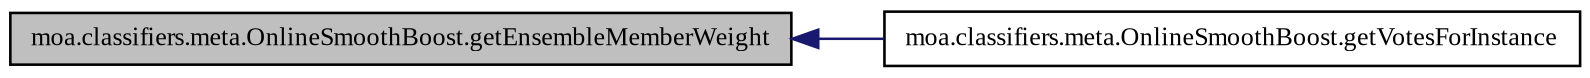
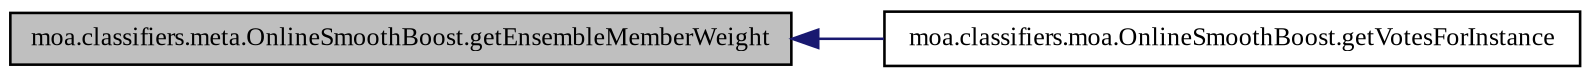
node "moa.classifiers.meta.OnlineSmoothBoost.getVotesForInstance": label "moa.classifiers.meta.OnlineSmoothBoost.getVotesForInstance" -> "moa.classifiers.moa.OnlineSmoothBoost.getVotesForInstance"
